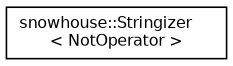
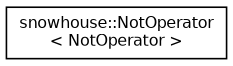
node "snowhouse::Stringizer < NotOperator >": label "snowhouse::Stringizer < NotOperator >" -> "snowhouse::NotOperator < NotOperator >"
